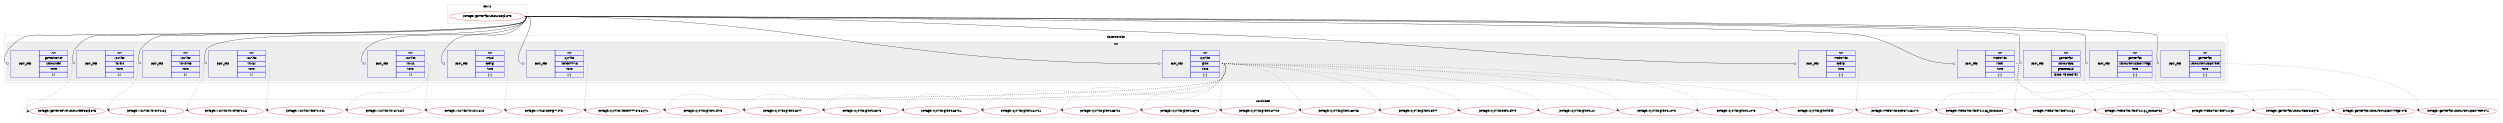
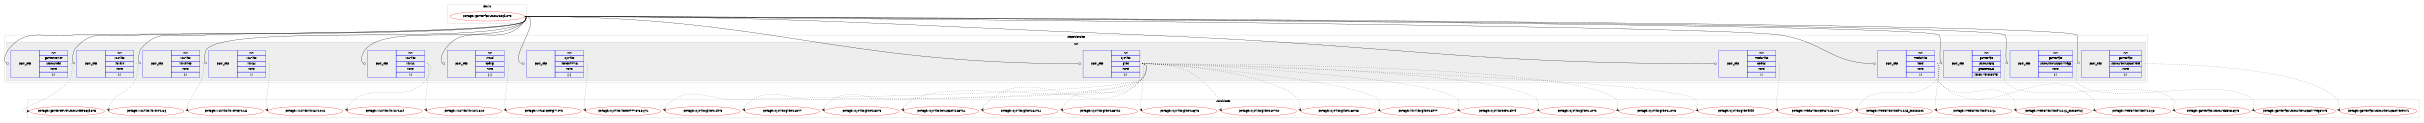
node "portage://x11-libs/libsdl-1.0.11": label "portage://x11-libs/libsdl-1.0.11" -> "portage://x11-libs/libXau-1.0.11"
node "portage://sys-libs/glibc-2.33-r14": label "portage://sys-libs/glibc-2.33-r14" -> "portage://sys-libs/bonuspack-2.33-r14"
node "portage://sys-libs/glibc-2.39-r7": label "portage://sys-libs/glibc-2.39-r7" -> "portage://libX-libs/glibc-2.39-r7"
node "portage://sys-libs/glibc-2.40": removed
